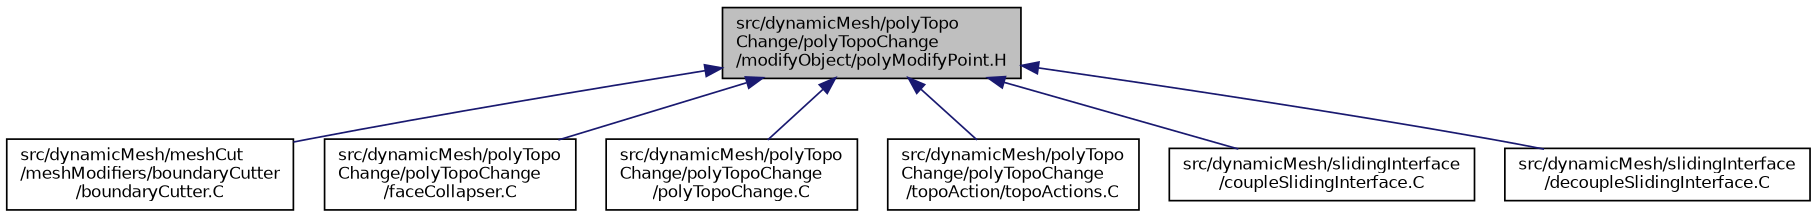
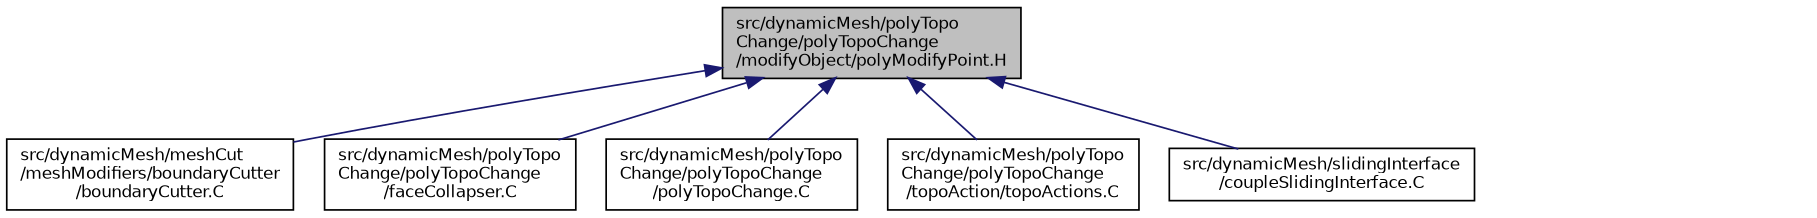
node "src/dynamicMesh/slidingInterface /decoupleSlidingInterface.C": removed
